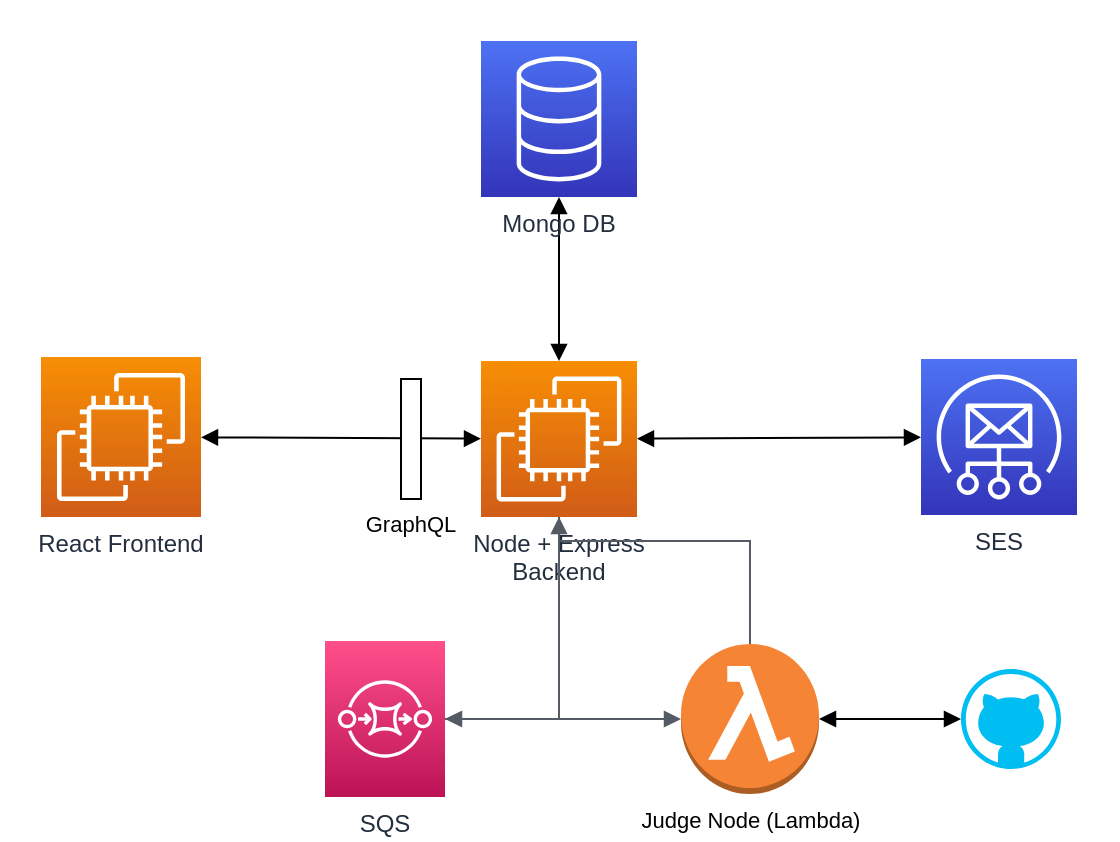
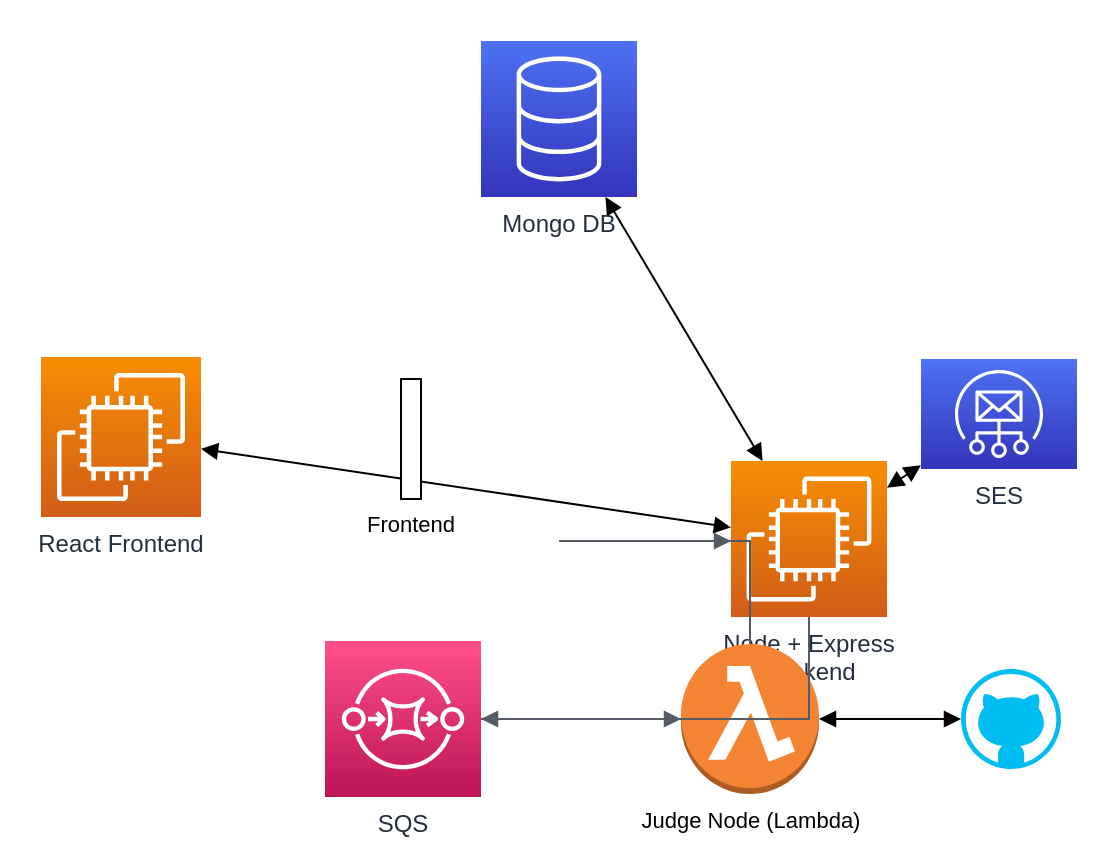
node "SES": size 156x156 -> 156x110
node "Node + Express Backend": moved (559, 439) -> (809, 539)
node "GraphQL": label "GraphQL" -> "Frontend"
node "SQS": size 120x156 -> 156x156
